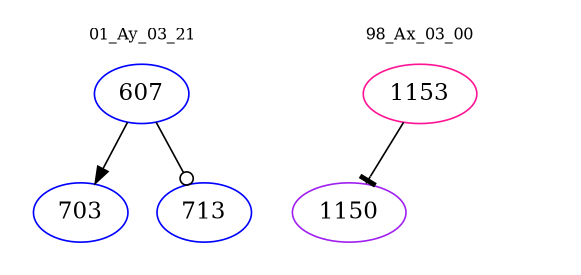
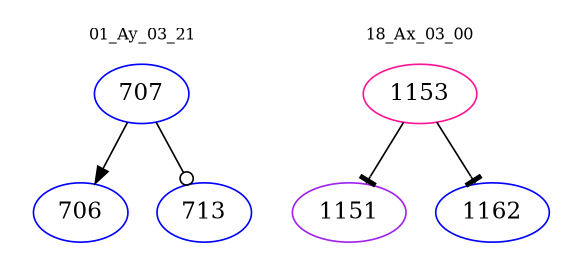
cluster "98_Ax_03_00": label "98_Ax_03_00" -> "18_Ax_03_00"
node "607": label "607" -> "707"
node "703": label "703" -> "706"
node "1150": label "1150" -> "1151"
node "1162": added
